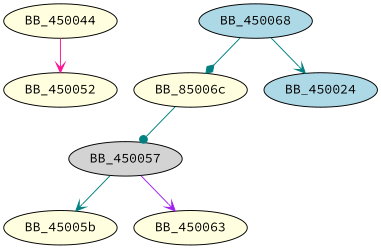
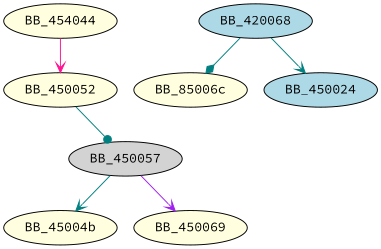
node "BB_450044": label "BB_450044" -> "BB_454044"
node "BB_450068": label "BB_450068" -> "BB_420068"
edge "BB_85006c" -> "BB_450057": now "BB_450052" -> "BB_450057"
node "BB_45005b": label "BB_45005b" -> "BB_45004b"
node "BB_450063": label "BB_450063" -> "BB_450069"
